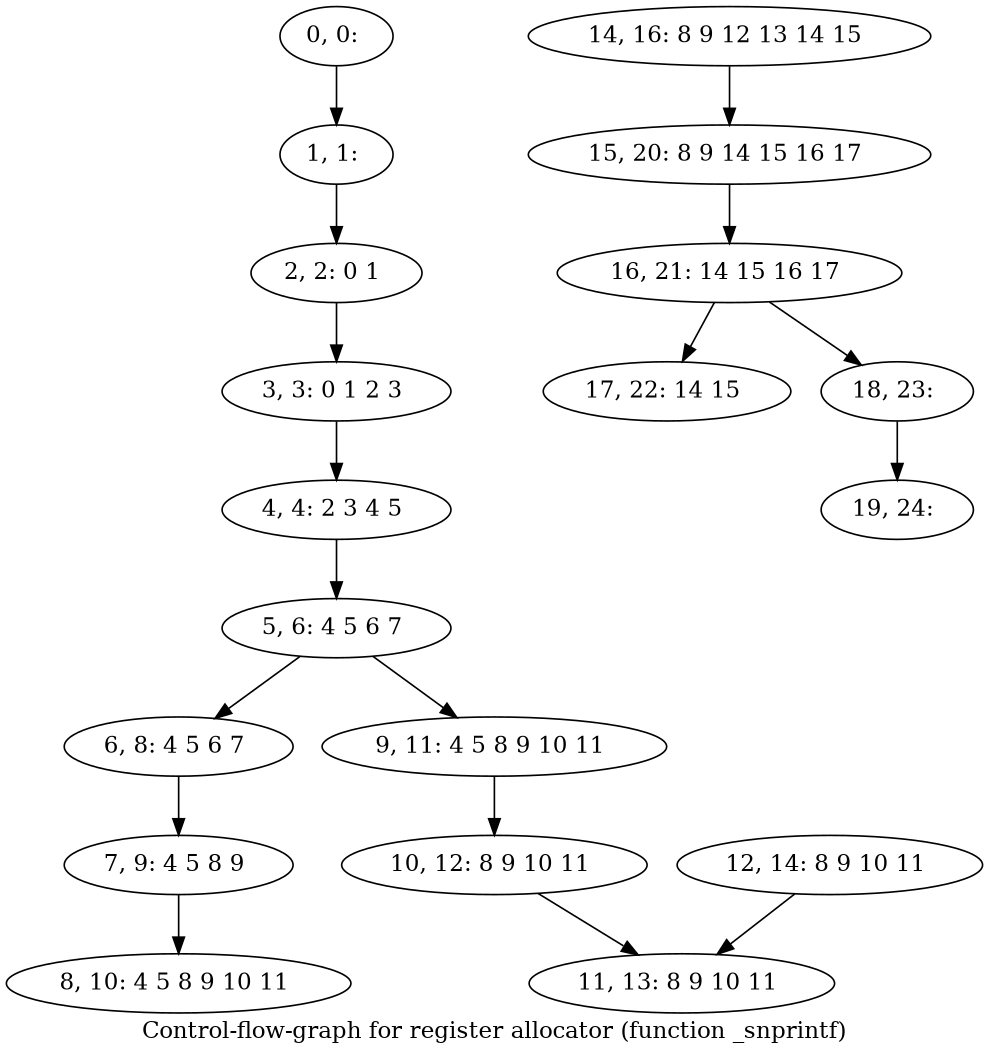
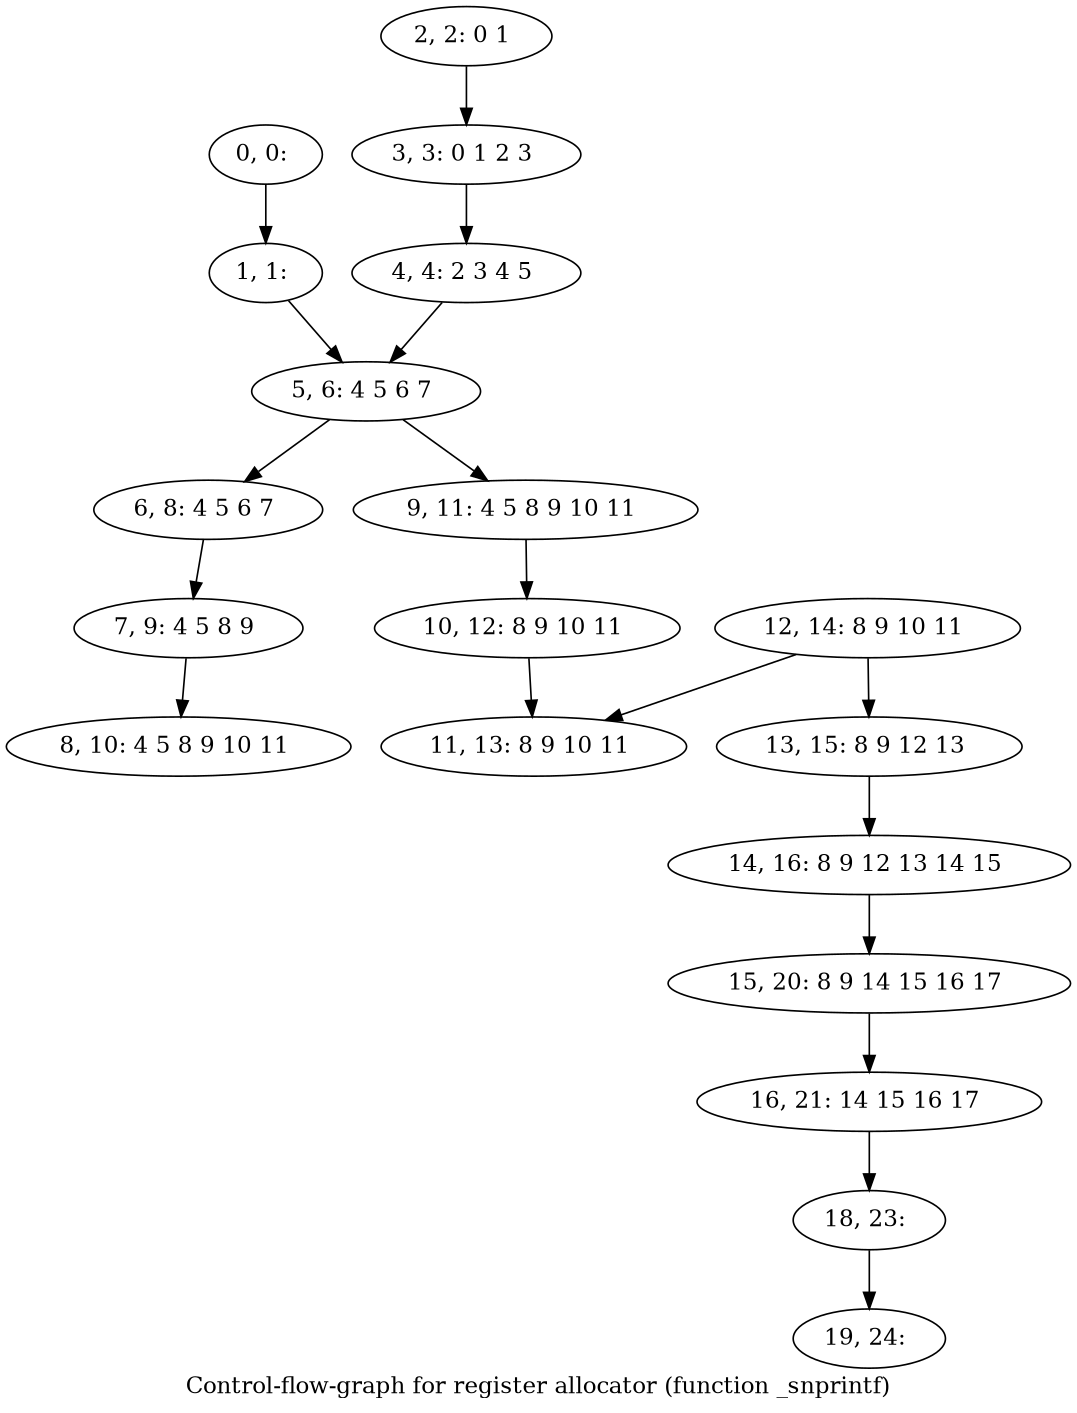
edge "1, 1:" -> "2, 2: 0 1": now "1, 1:" -> "5, 6: 4 5 6 7"
node "17, 22: 14 15": removed
node "13, 15: 8 9 12 13": added
